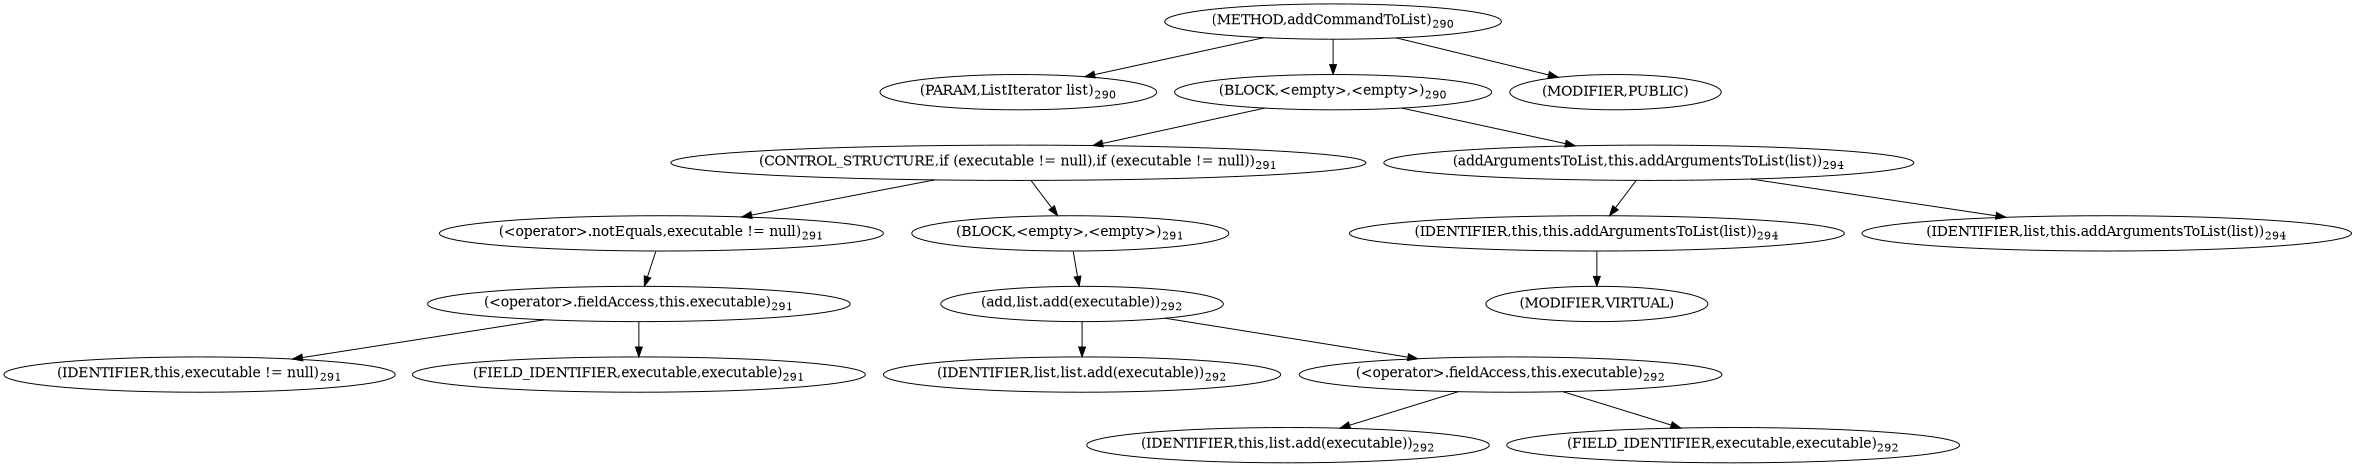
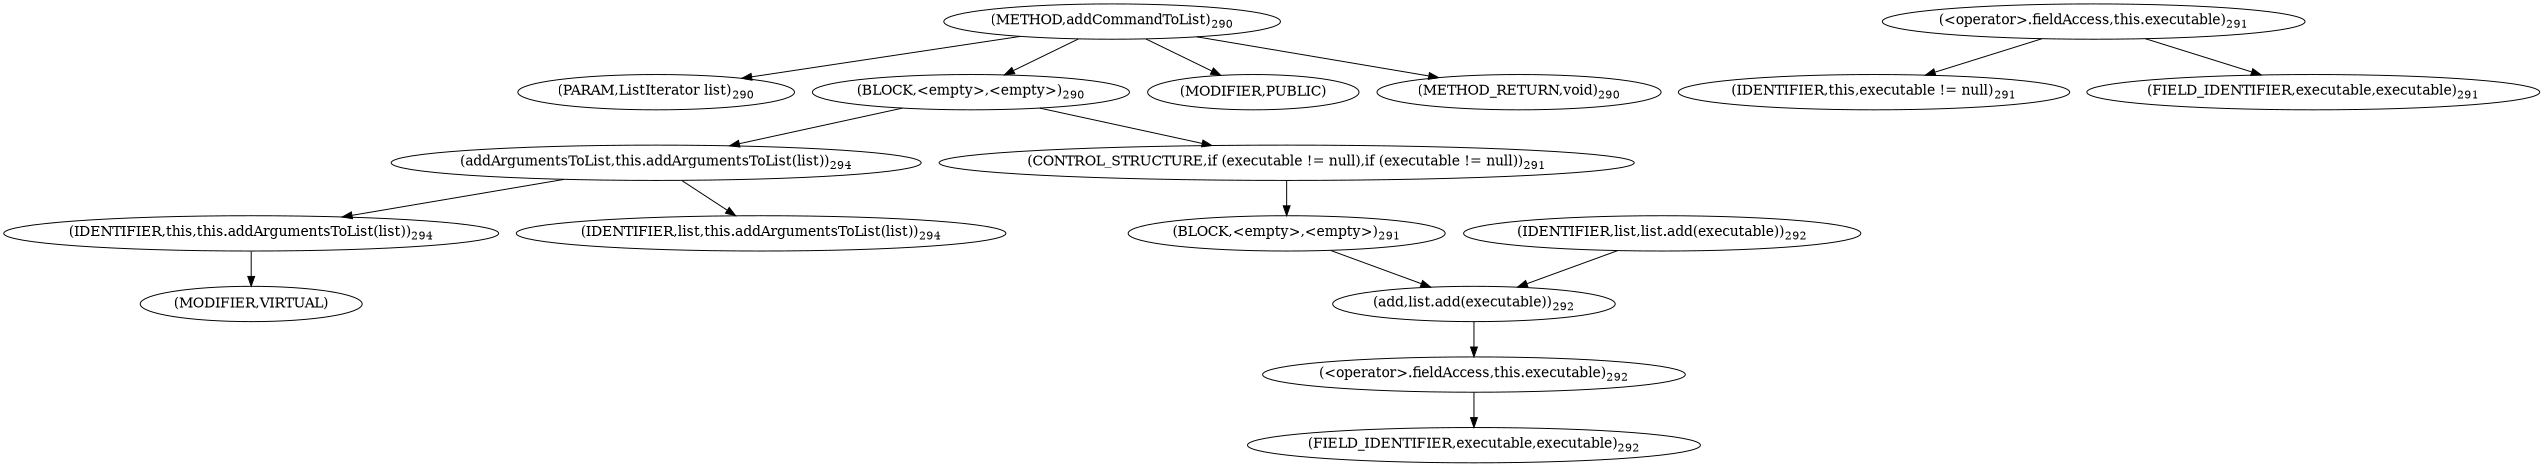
node "(METHOD_RETURN,void)": added
node "(<operator>.notEquals,executable != null)": removed
edge "(add,list.add(executable))" -> "(IDENTIFIER,list,list.add(executable))": reversed
node "(IDENTIFIER,this,list.add(executable))": removed
